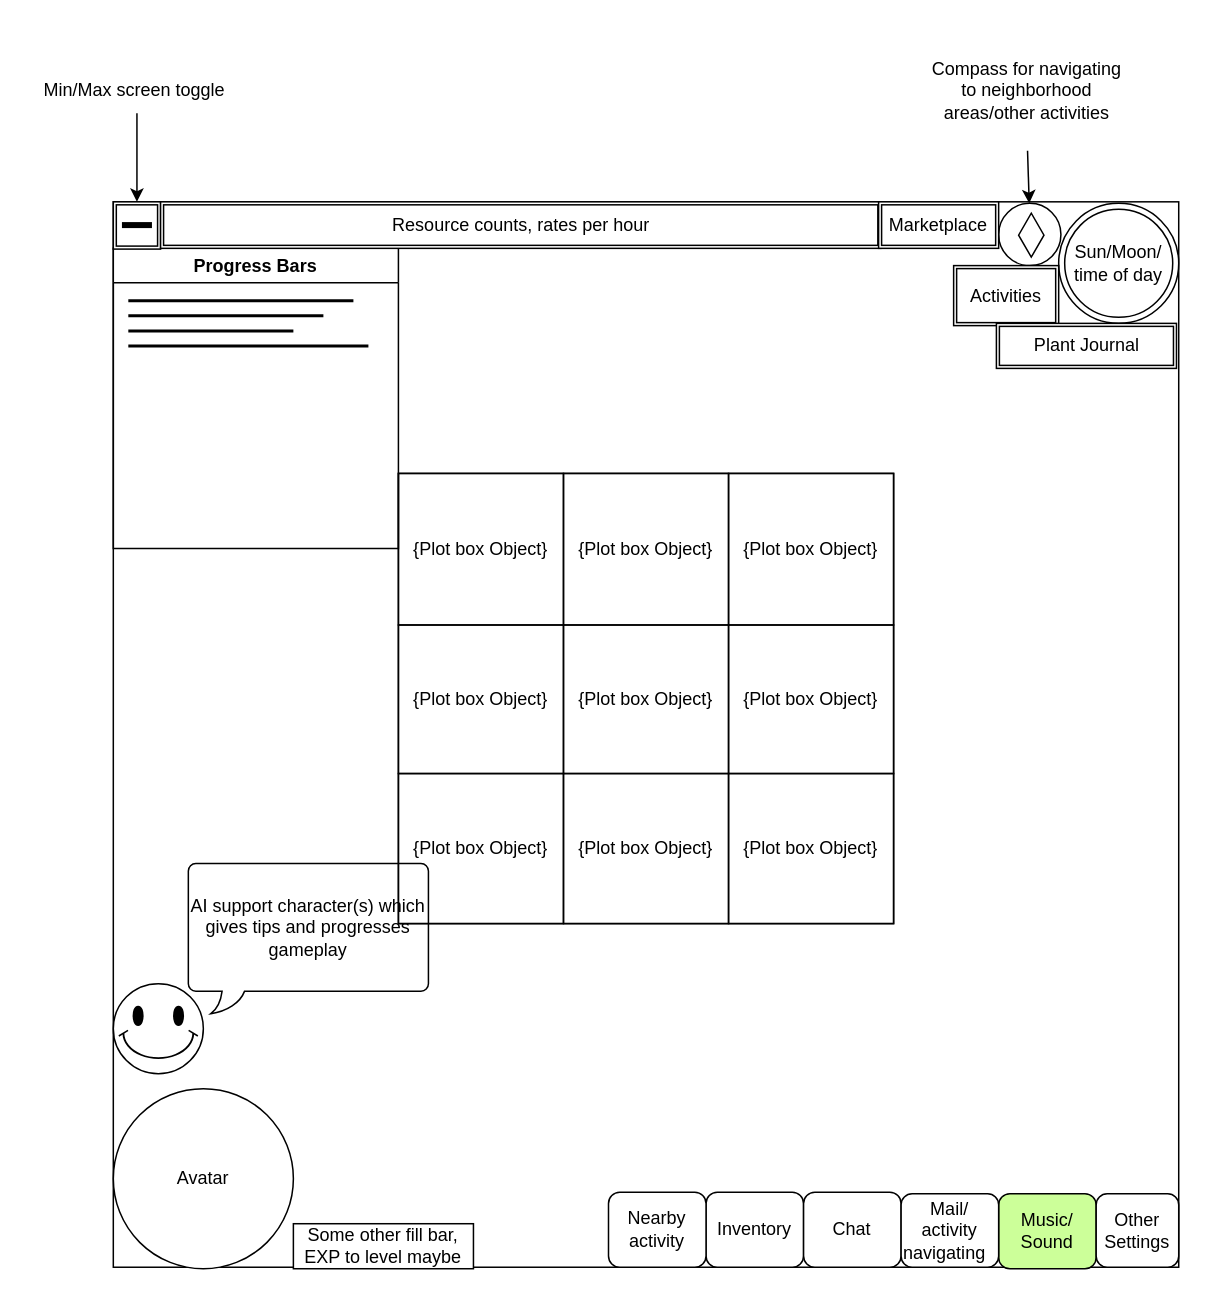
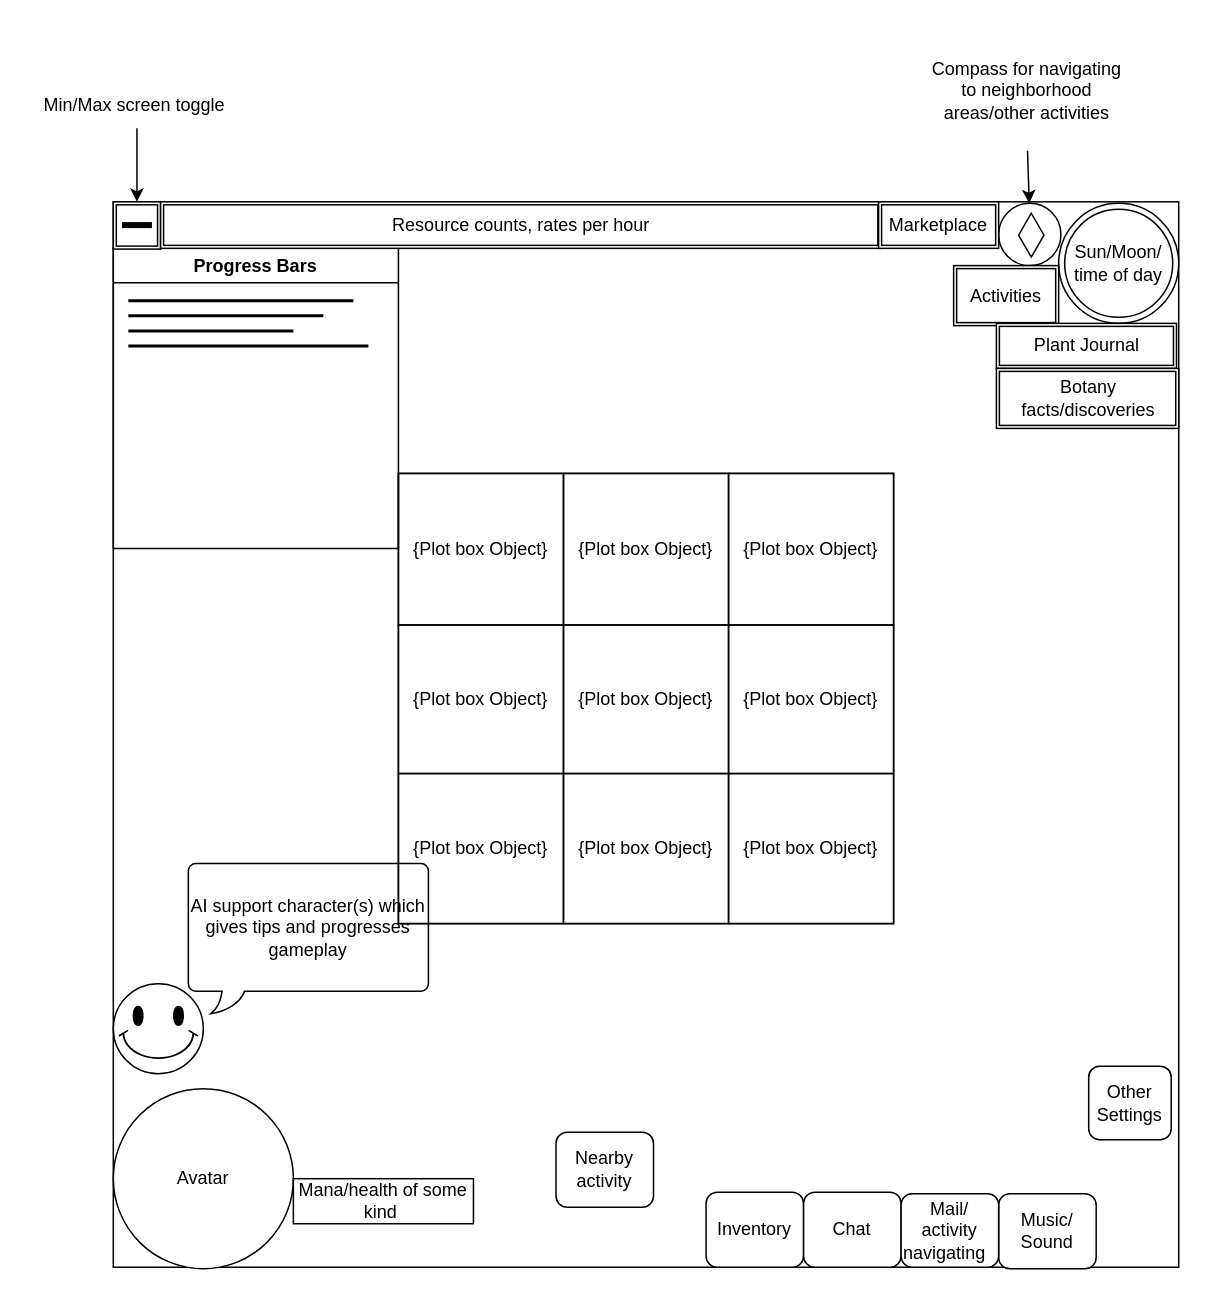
node "Min/Max screen toggle": moved (137, 91) -> (137, 106)
node "Botany facts/discoveries": added
node "Mana/health of some kind": added
node "Nearby activity": moved (657, 1229) -> (605, 1169)
node "Other Settings": moved (1137, 1230) -> (1130, 1103)
node "Music/ Sound": fillcolor #ccff99 -> #ffffff
node "Some other fill bar, EXP to level maybe": removed
